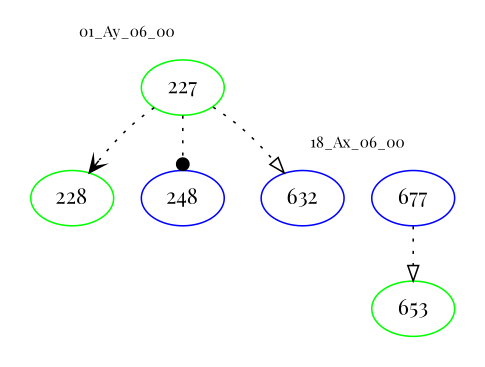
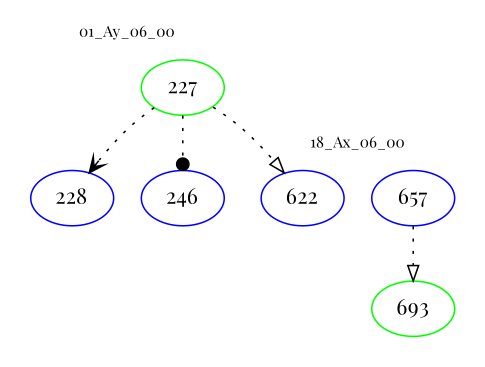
node "228": color green -> blue
node "248": label "248" -> "246"
node "632": label "632" -> "622"
node "677": label "677" -> "657"
node "653": label "653" -> "693"
